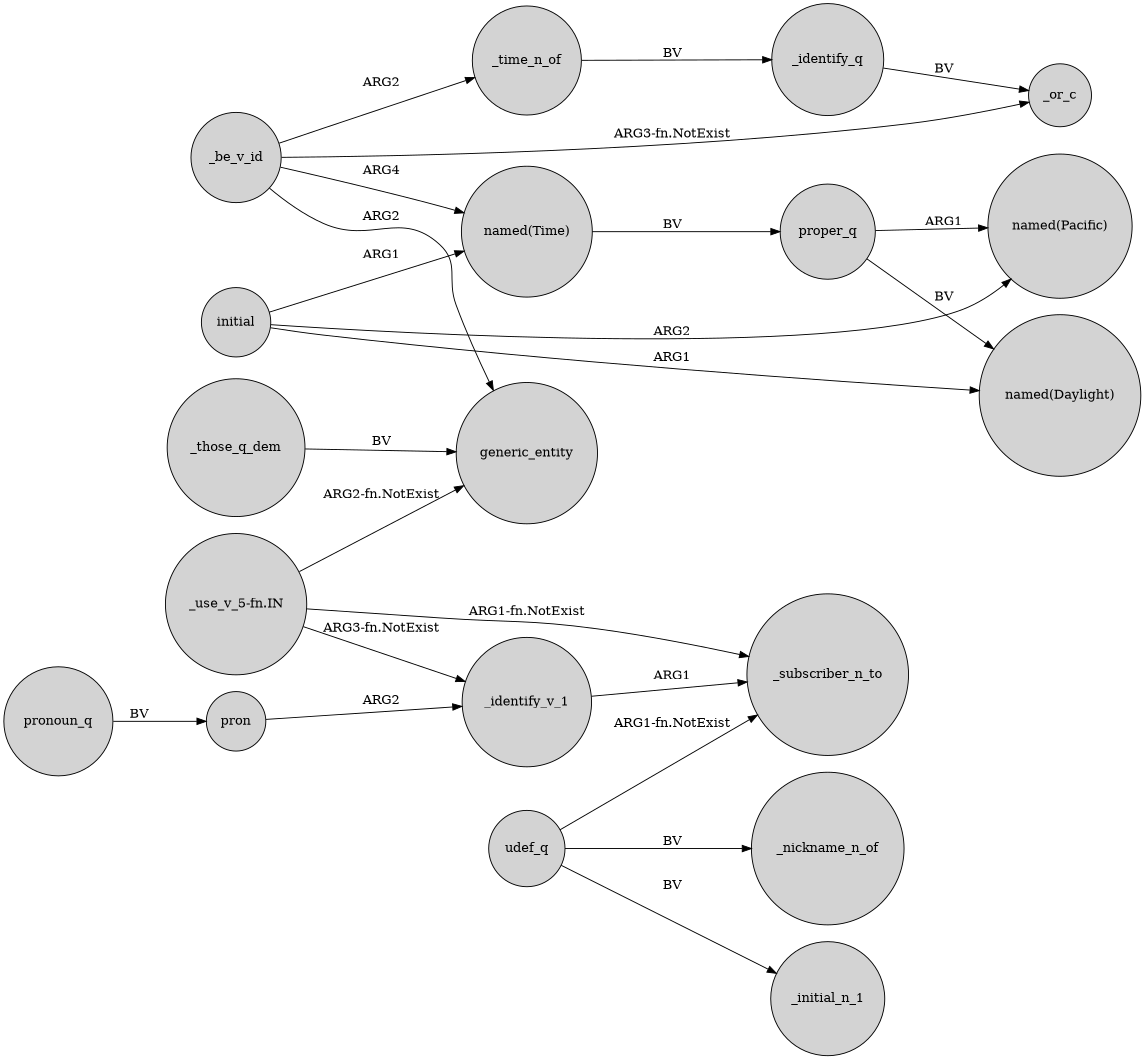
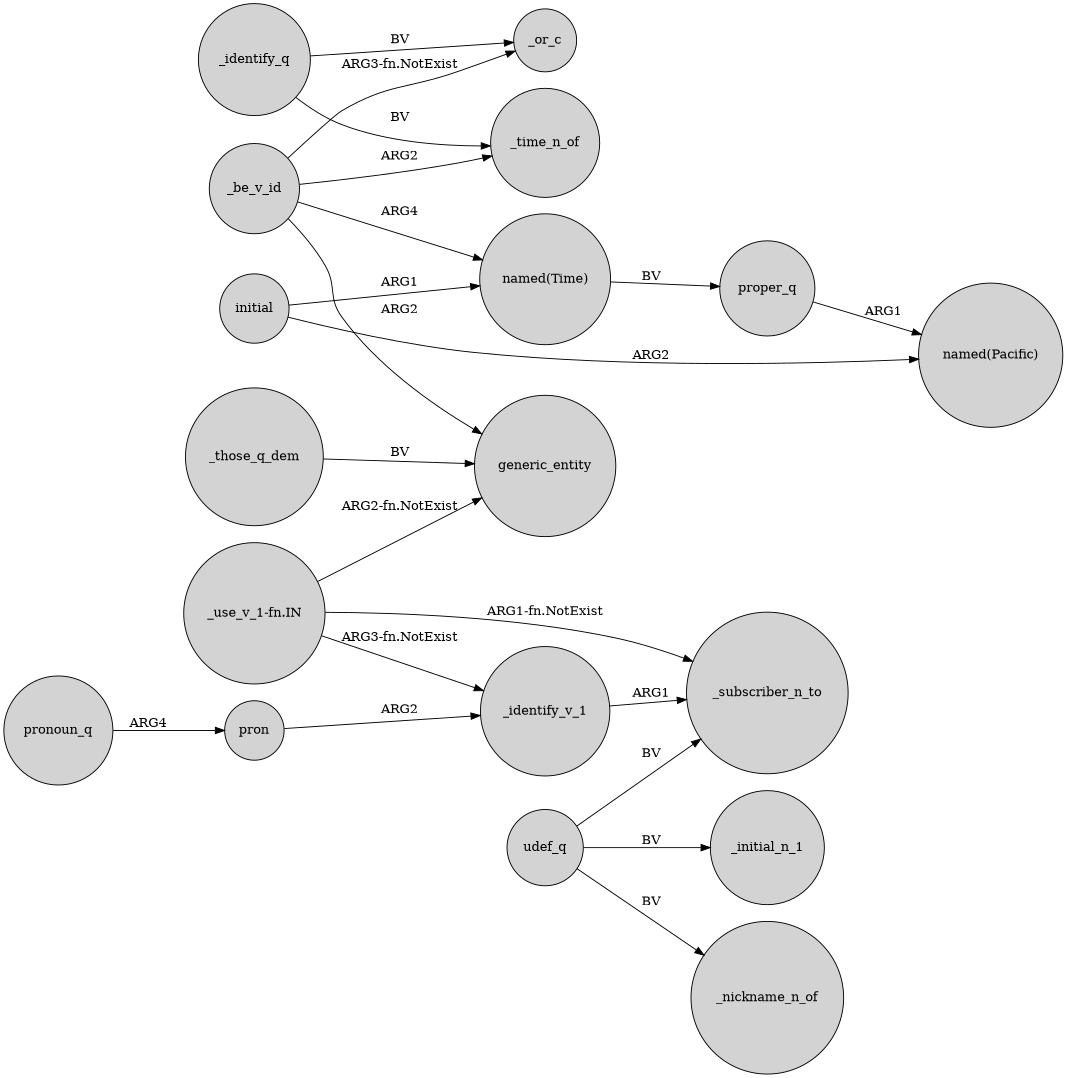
edge "_time_n_of" -> "_identify_q": reversed
node "named(Daylight)": removed
node "_use_v_5-fn.IN": label "_use_v_5-fn.IN" -> "_use_v_1-fn.IN"
edge "pronoun_q" -> "pron": label "BV" -> "ARG4"
edge "udef_q" -> "_subscriber_n_to": label "ARG1-fn.NotExist" -> "BV"
